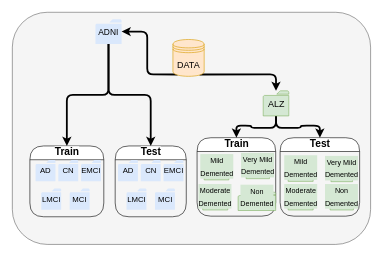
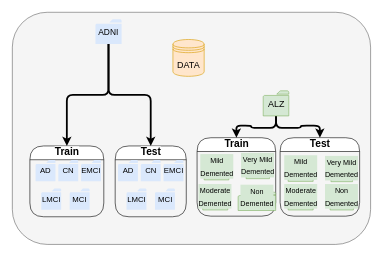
edge "DATA" -> "ADNI": removed
edge "DATA" -> "ALZ": removed
